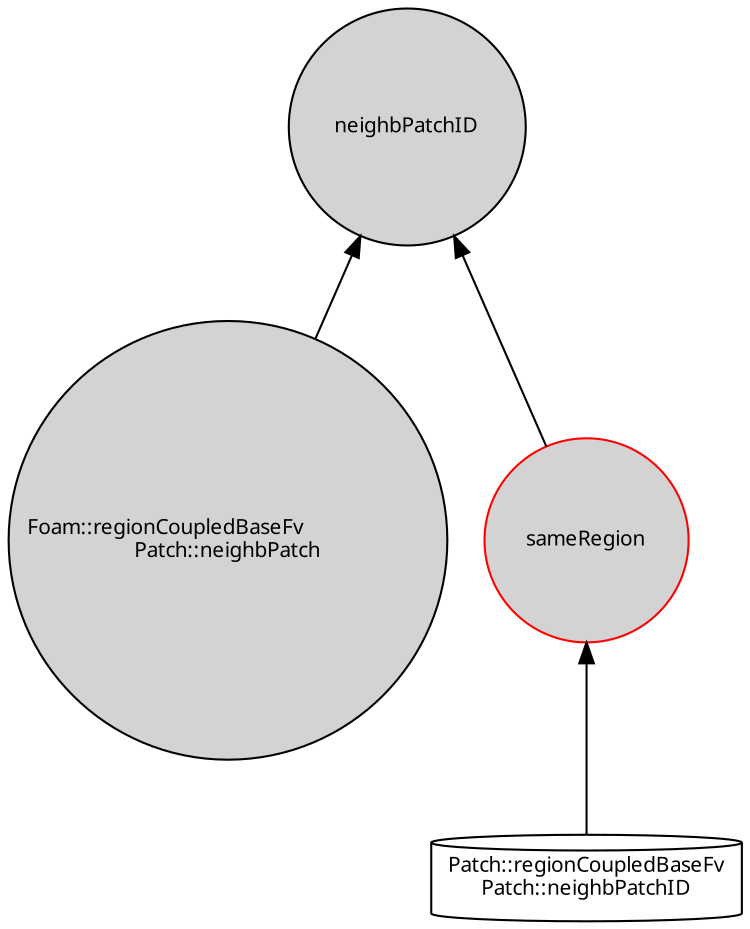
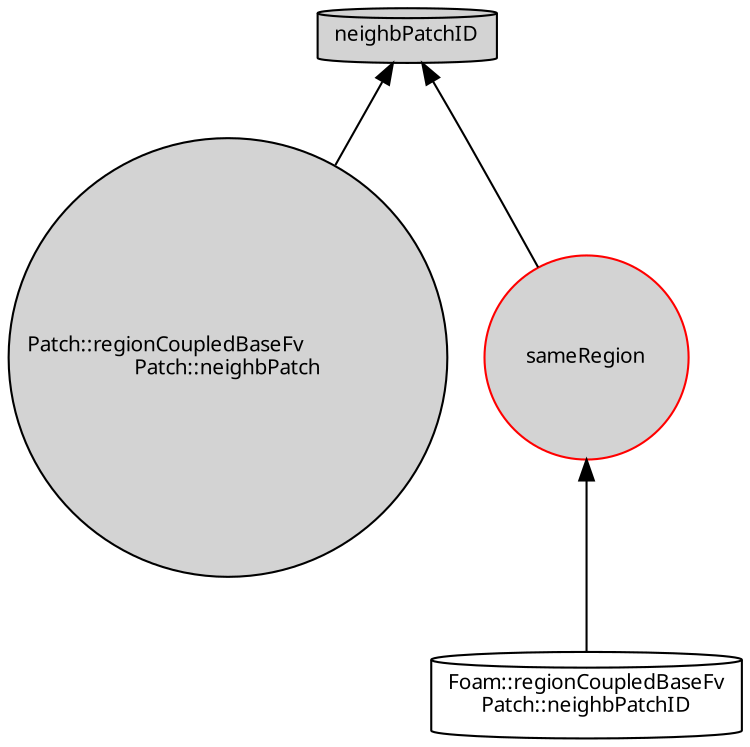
node "neighbPatchID": shape circle -> cylinder
node "Foam::regionCoupledBaseFv Patch::neighbPatch": label "Foam::regionCoupledBaseFv Patch::neighbPatch" -> "Patch::regionCoupledBaseFv Patch::neighbPatch"
node "Patch::regionCoupledBaseFv Patch::neighbPatchID": label "Patch::regionCoupledBaseFv Patch::neighbPatchID" -> "Foam::regionCoupledBaseFv Patch::neighbPatchID"
